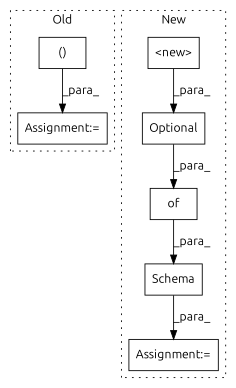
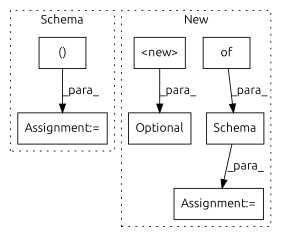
cluster "Old": label "Old" -> "Schema"
edge "Optional" -> "of": removed, label "_para_"
